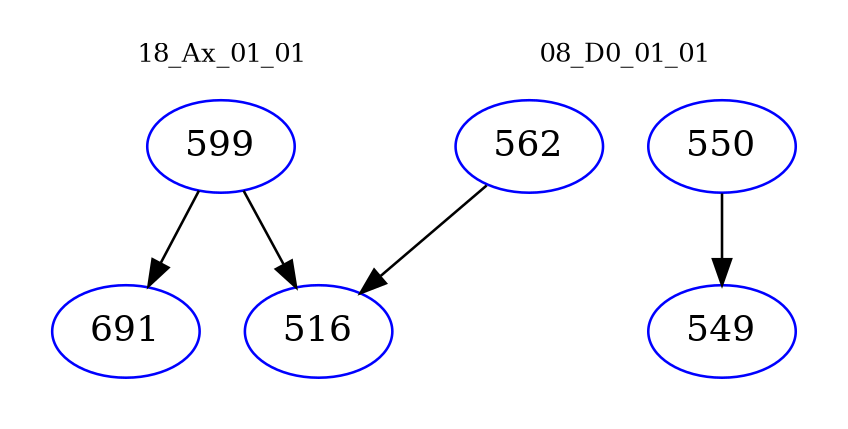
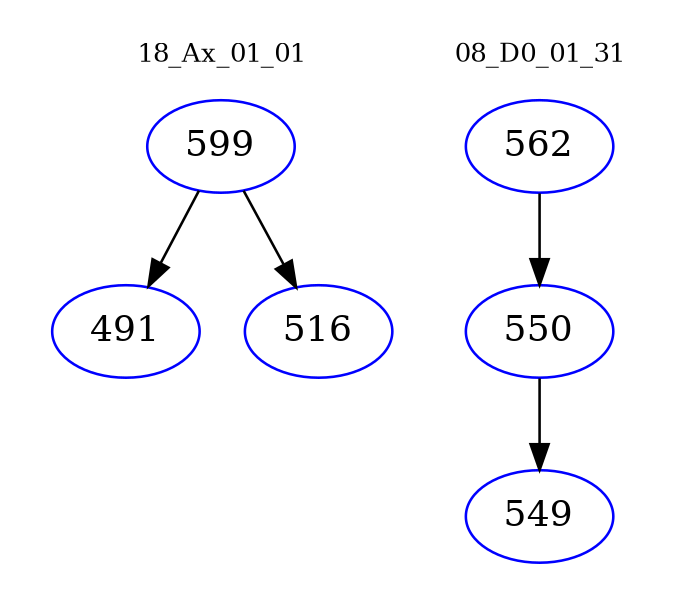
cluster "08_D0_01_01": label "08_D0_01_01" -> "08_D0_01_31"
edge "562" -> "516": now "562" -> "550"
node "691": label "691" -> "491"
